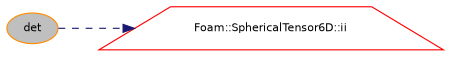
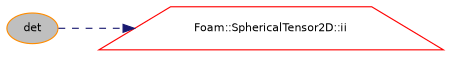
node "Foam::SphericalTensor6D::ii": label "Foam::SphericalTensor6D::ii" -> "Foam::SphericalTensor2D::ii"
